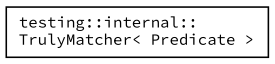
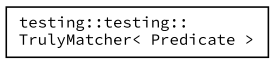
node "testing::internal:: TrulyMatcher< Predicate >": label "testing::internal:: TrulyMatcher< Predicate >" -> "testing::testing:: TrulyMatcher< Predicate >"
